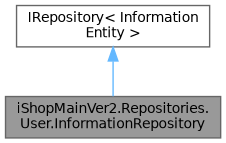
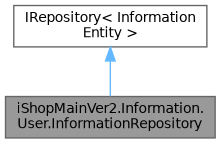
node "iShopMainVer2.Repositories. User.InformationRepository": label "iShopMainVer2.Repositories. User.InformationRepository" -> "iShopMainVer2.Information. User.InformationRepository"
